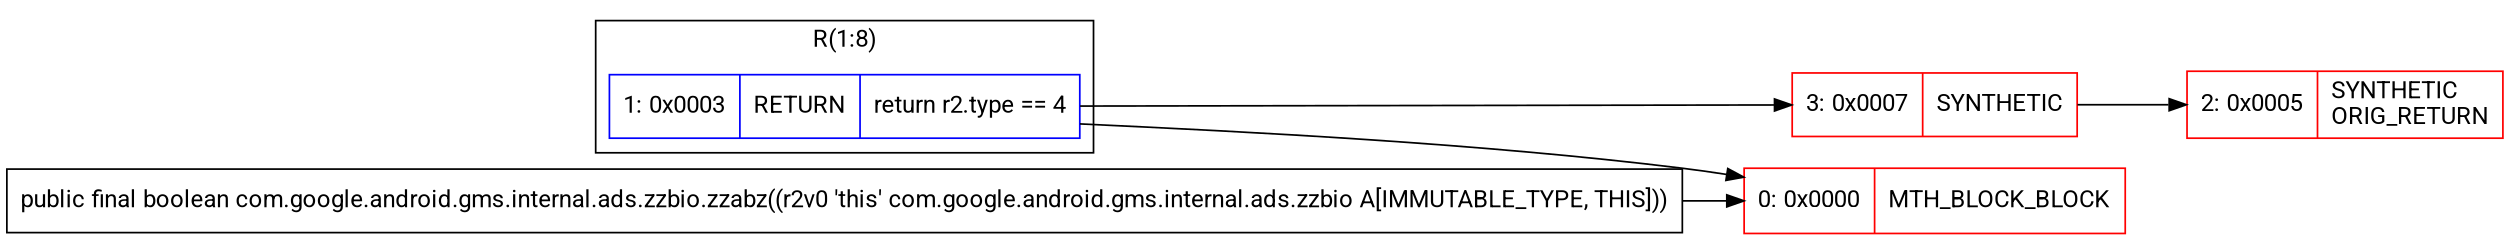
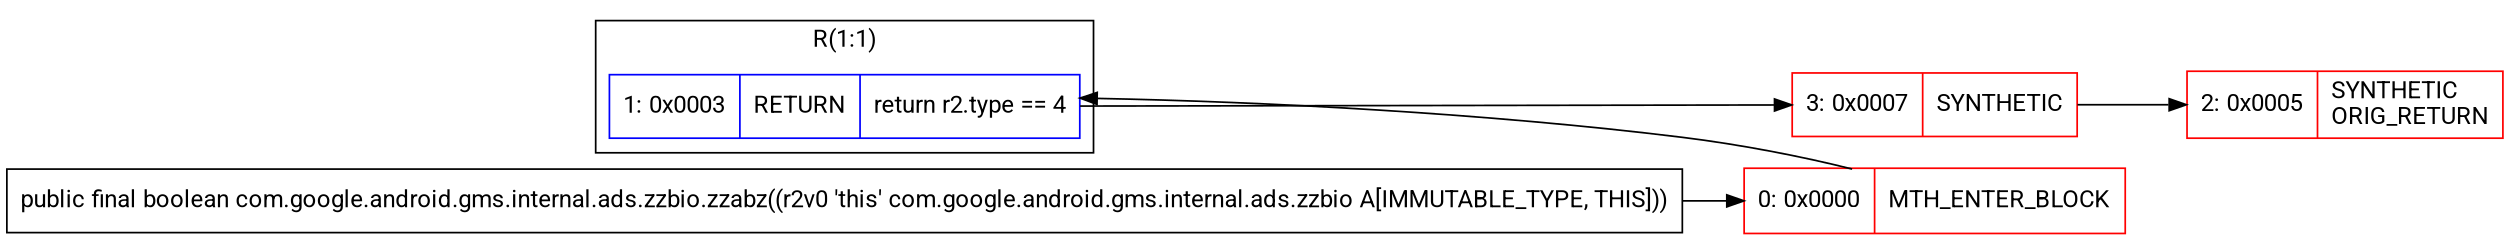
cluster "R(1:8)": label "R(1:8)" -> "R(1:1)"
edge "1: 0x0003" -> "0: 0x0000": reversed
node "0: 0x0000": text "MTH_BLOCK_BLOCK" -> "MTH_ENTER_BLOCK"
